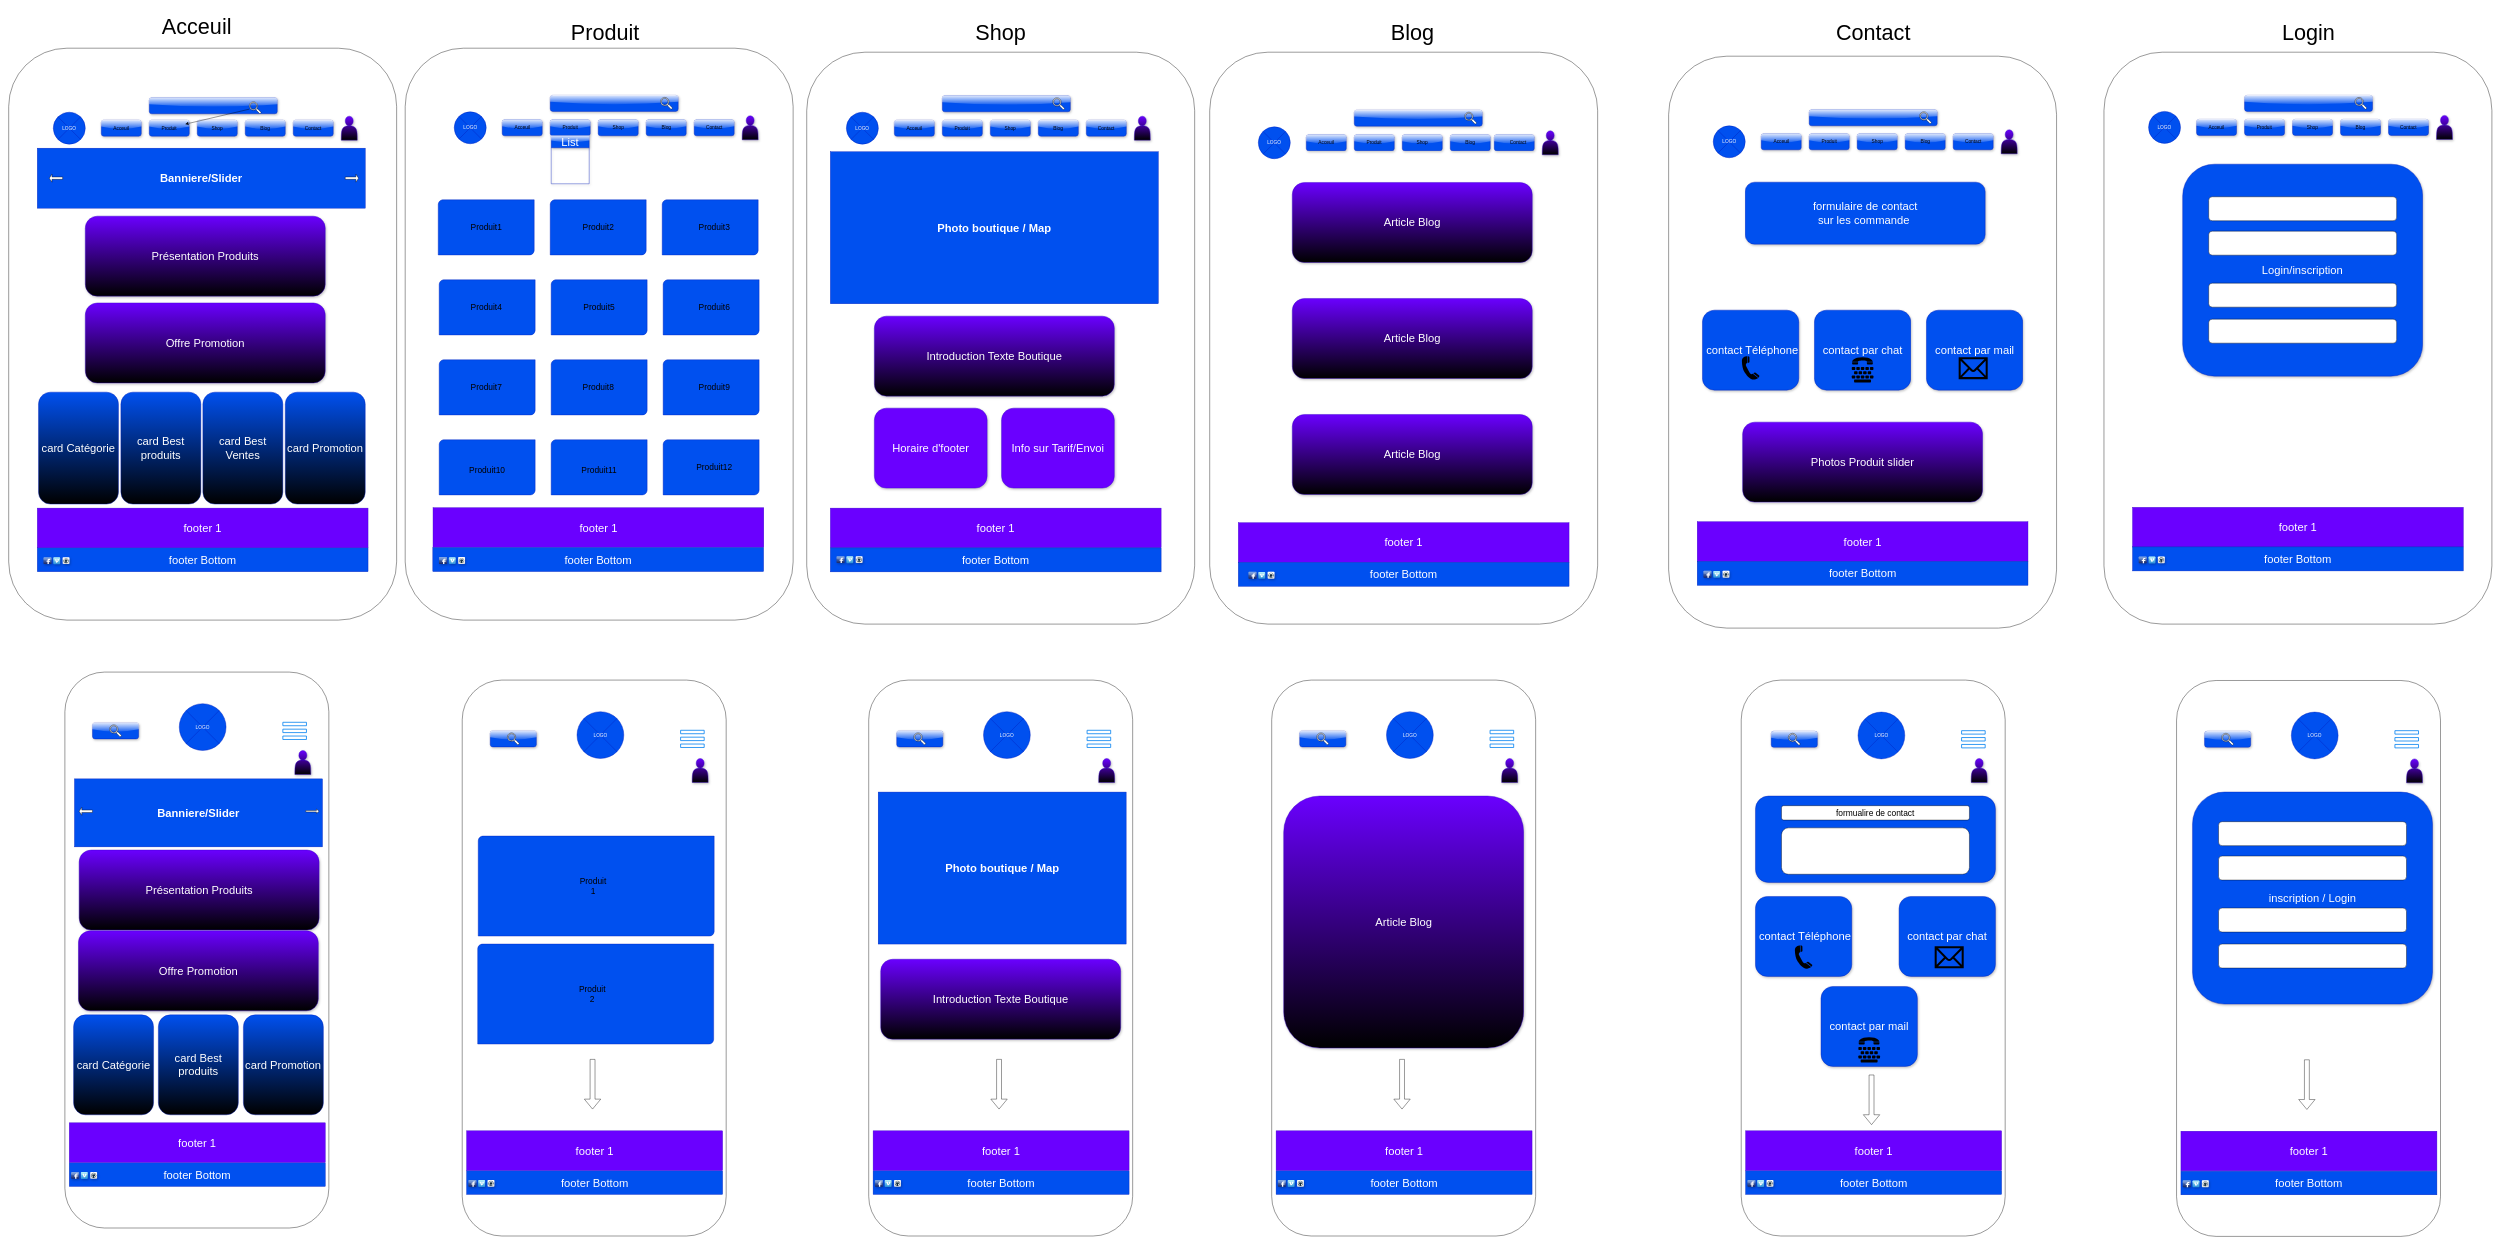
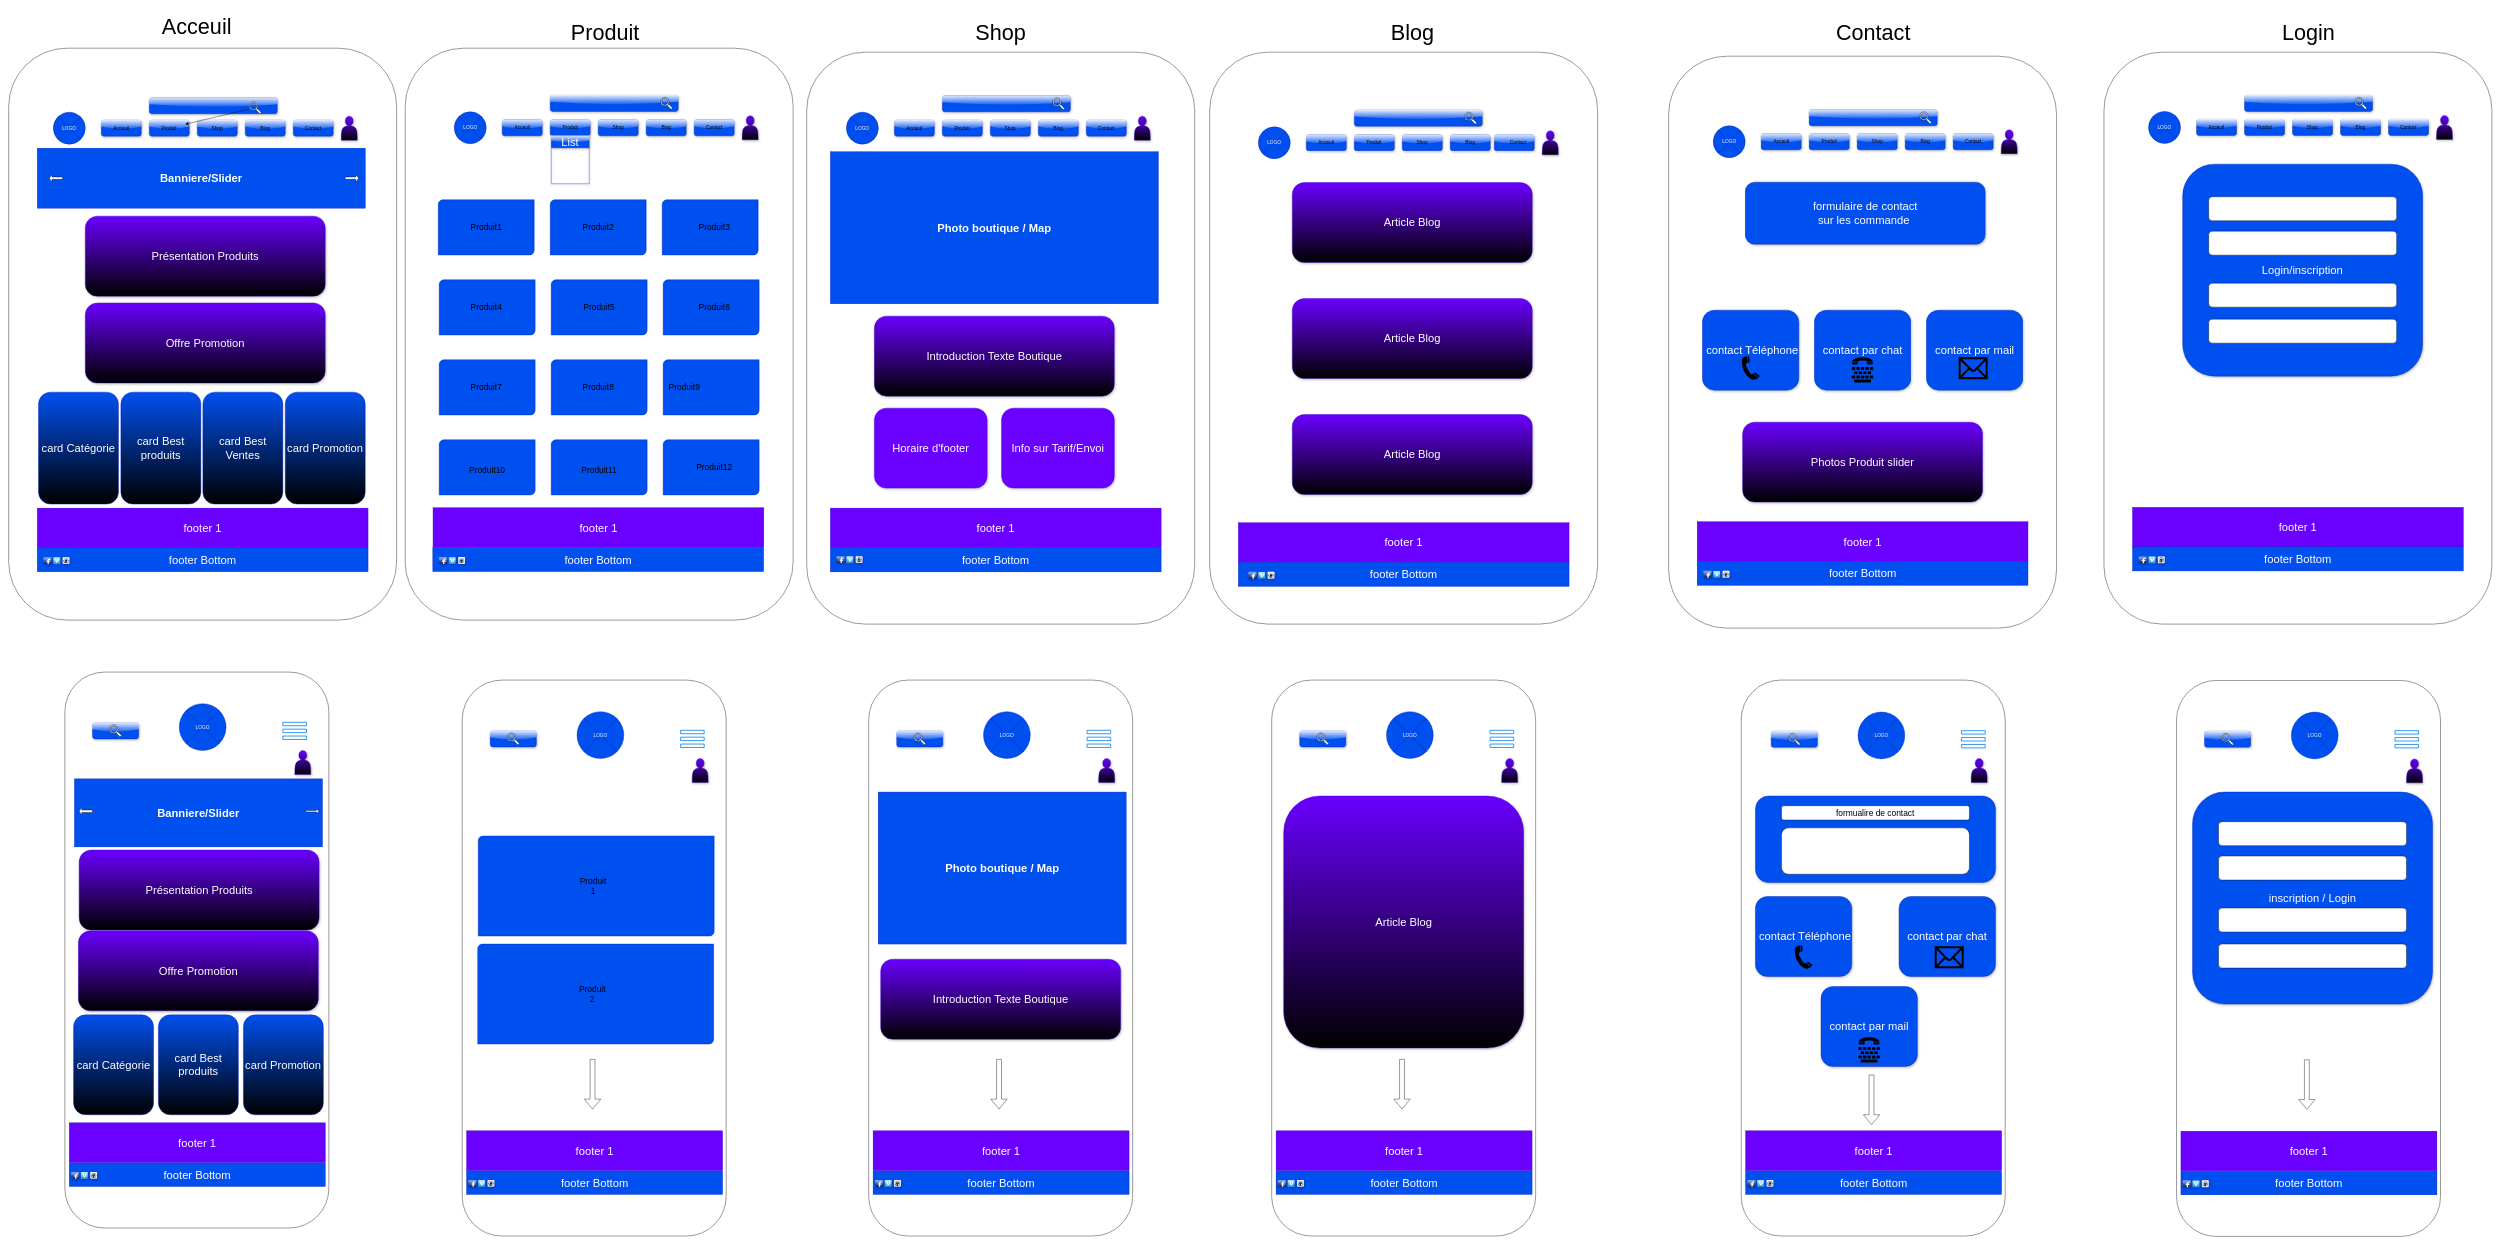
node "Produit9": moved (714, 387) -> (684, 387)
